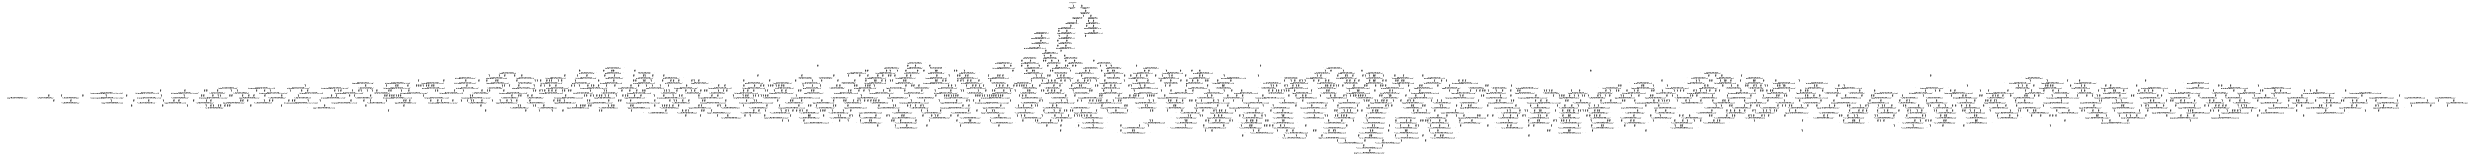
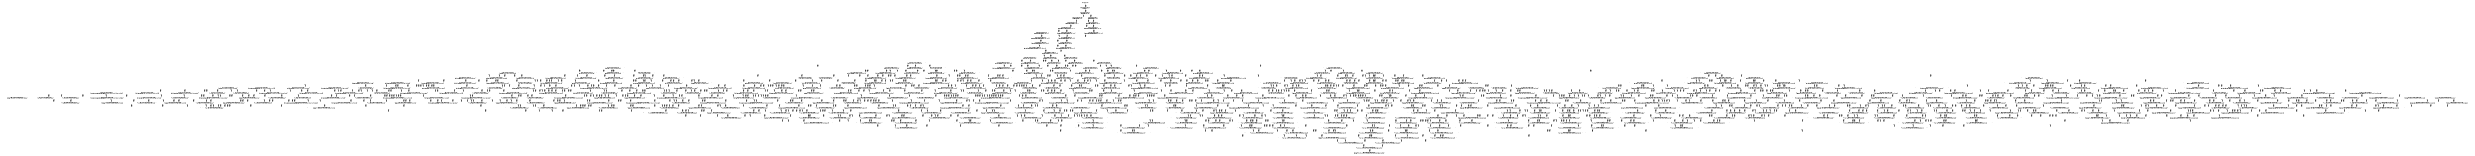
node "S1: [0, 0] [0, 0] [0, 0] [34, 43] {T0J0:34-43}{1}": removed
